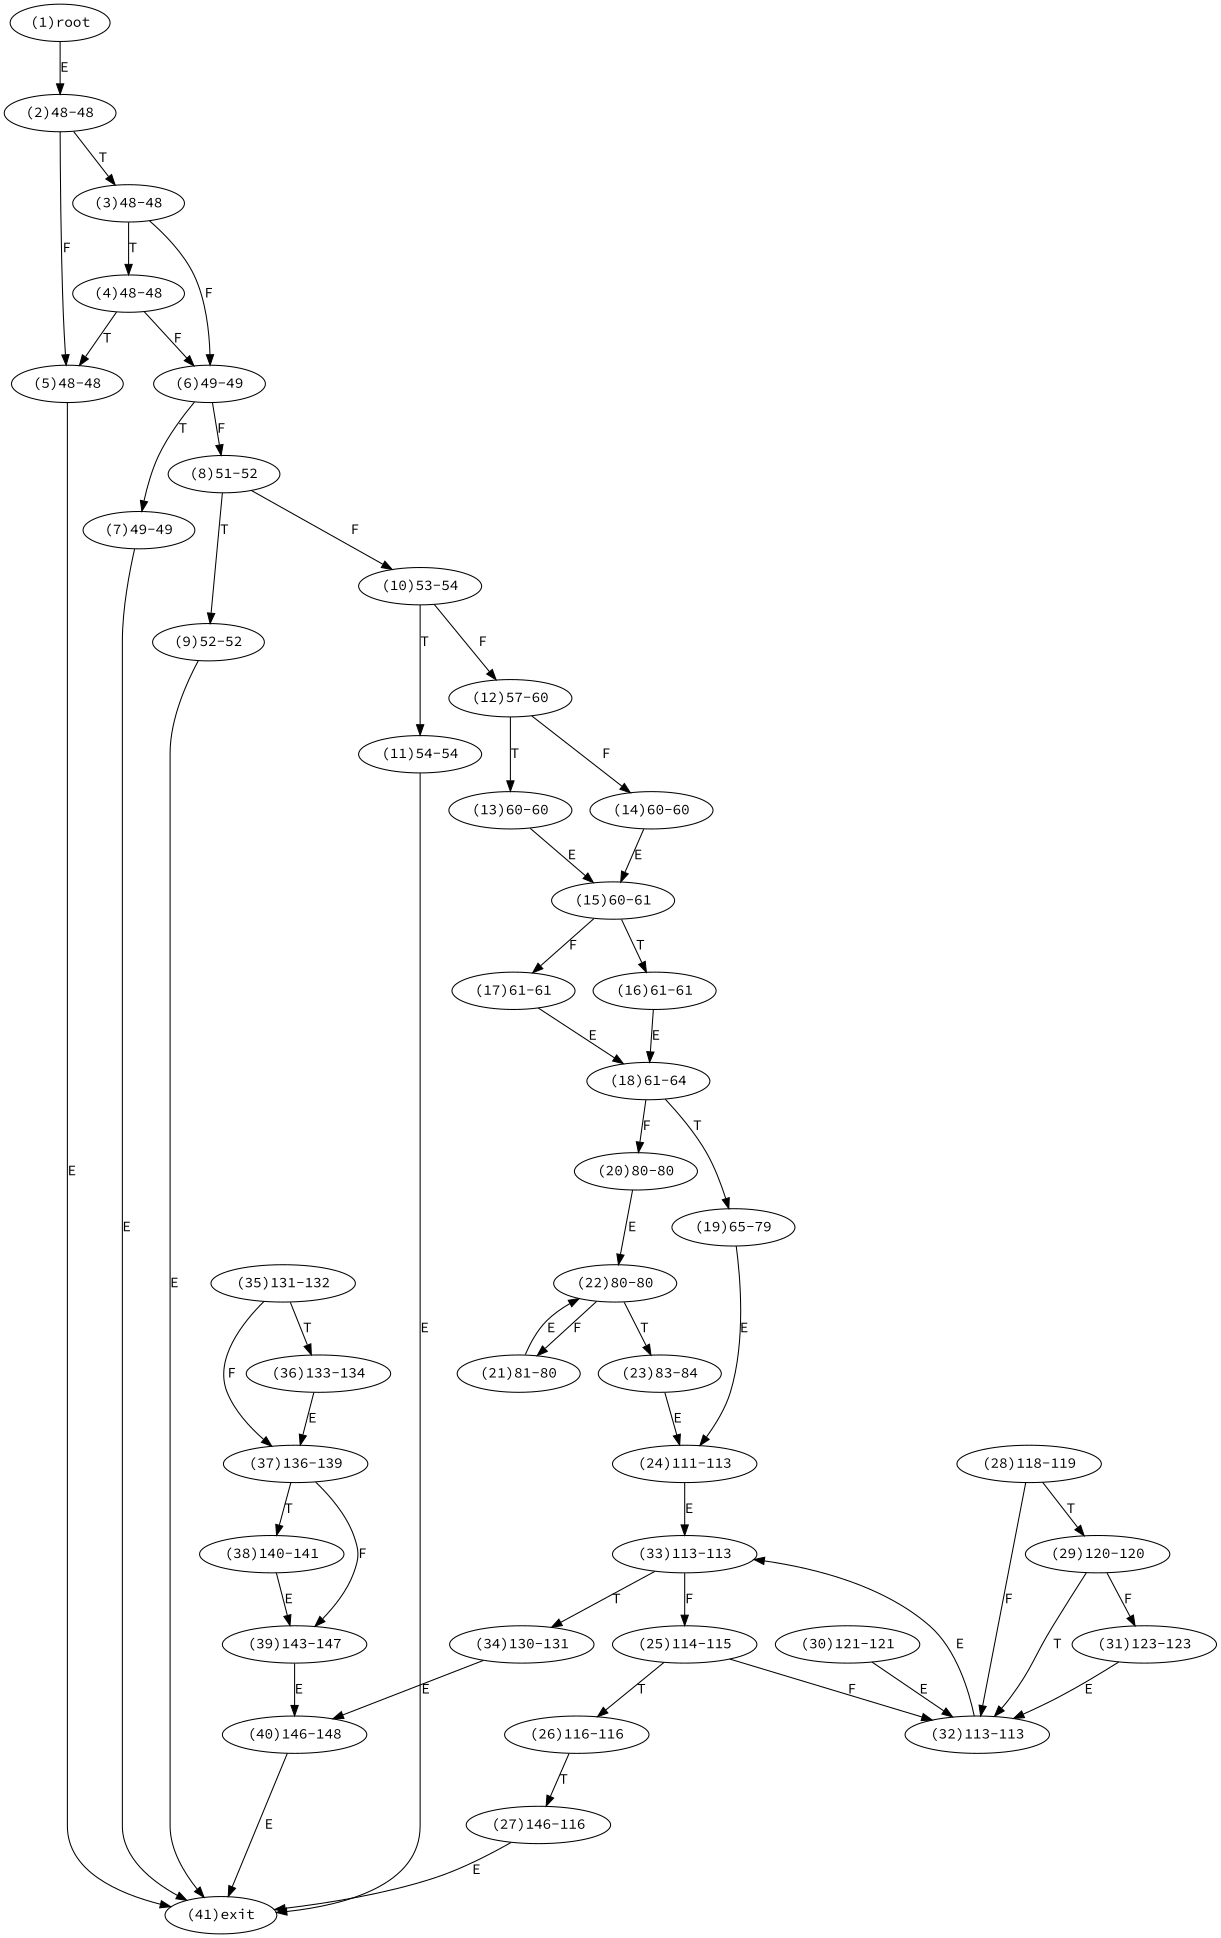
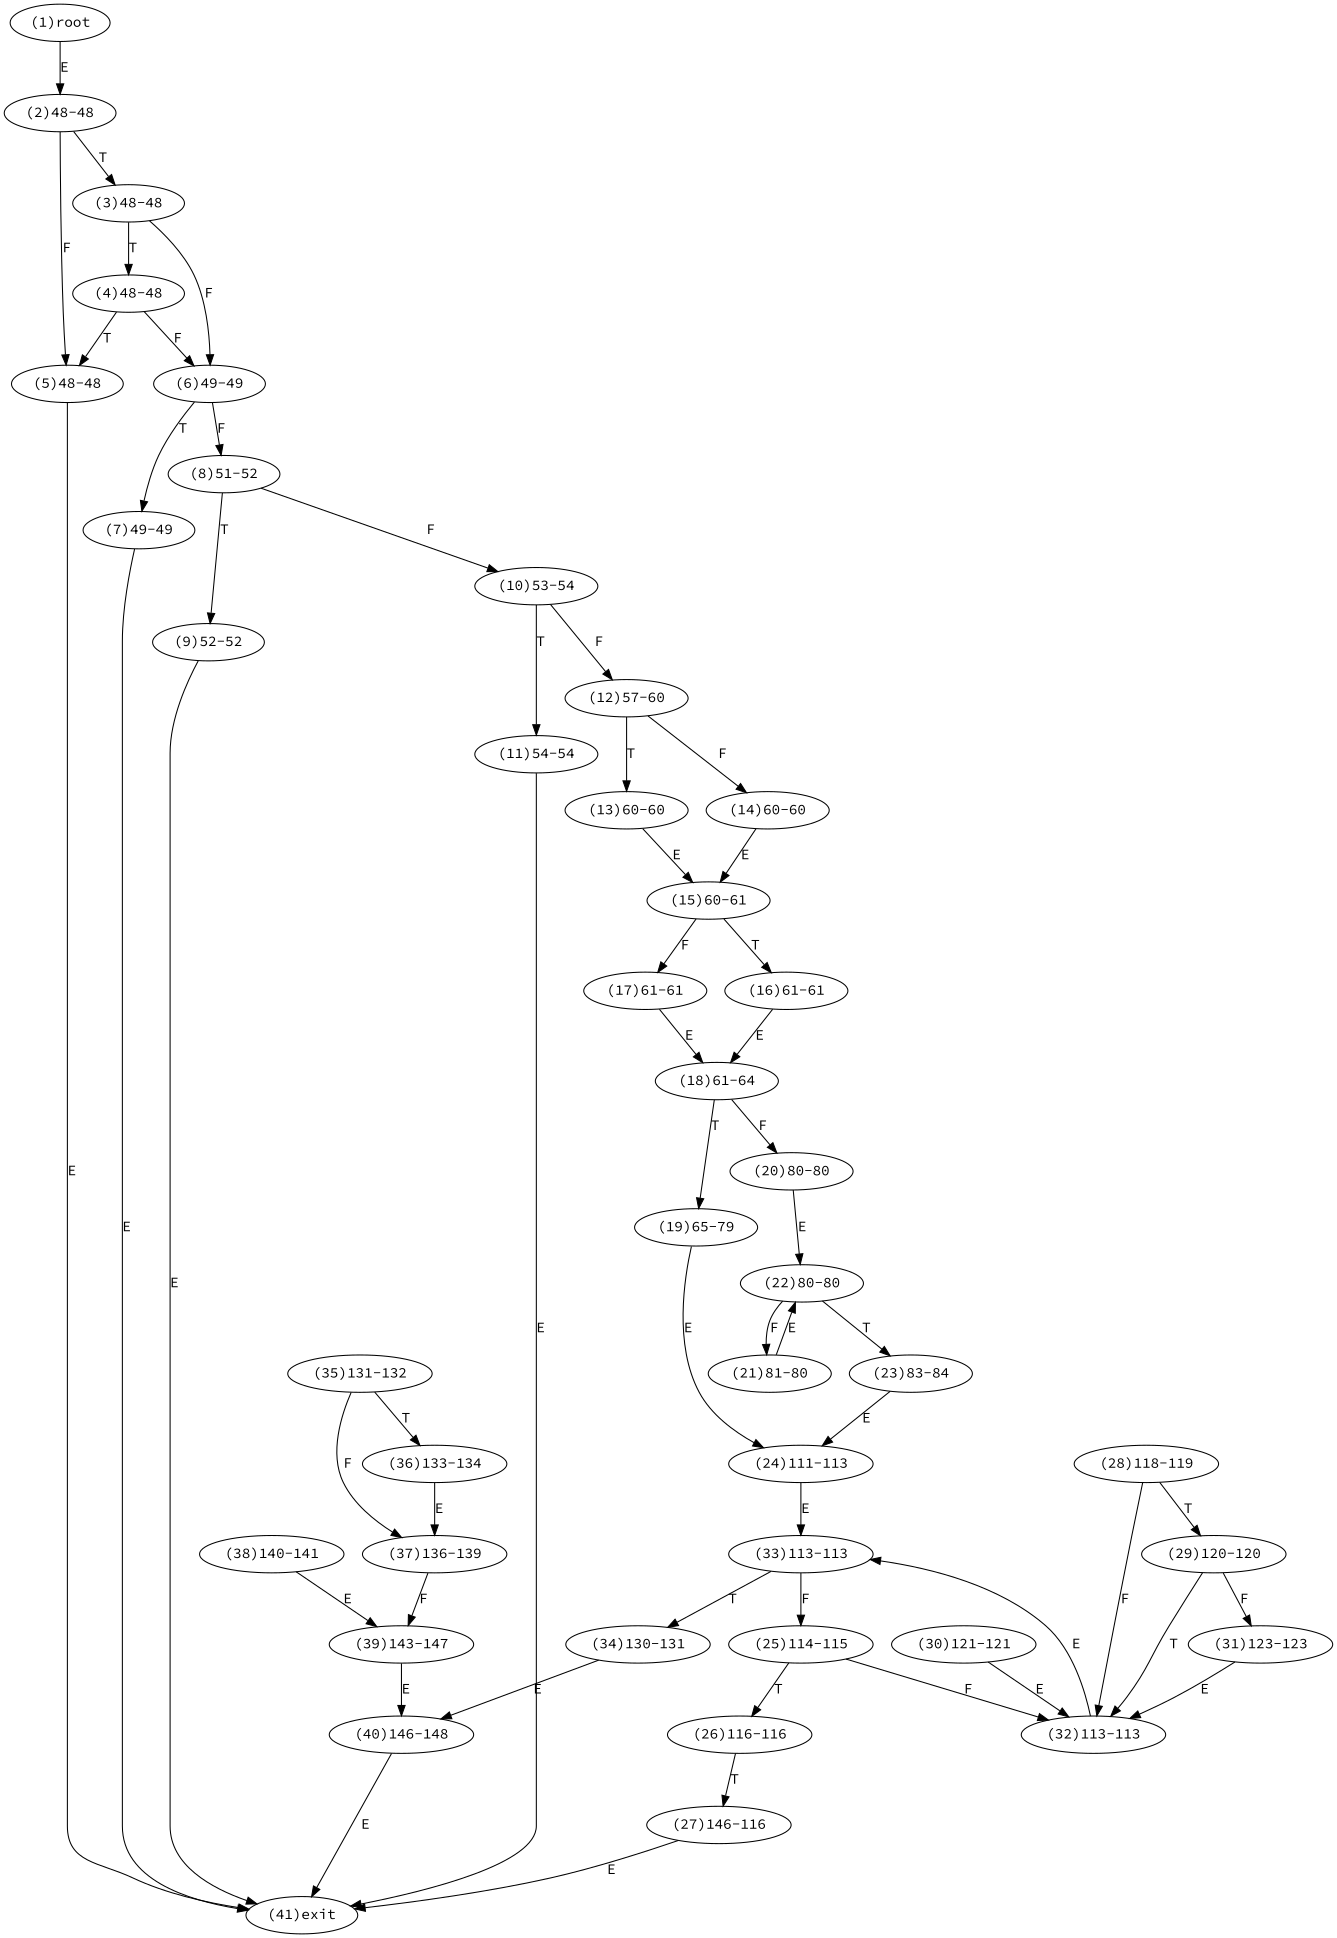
edge "(37)136-139" -> "(38)140-141": removed, label "T"
